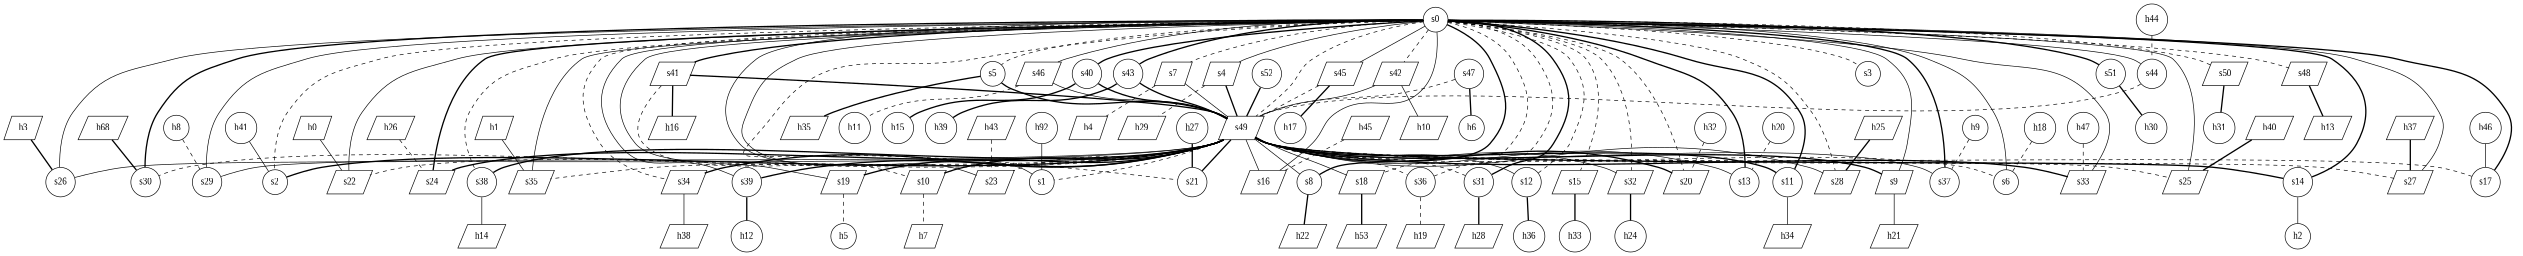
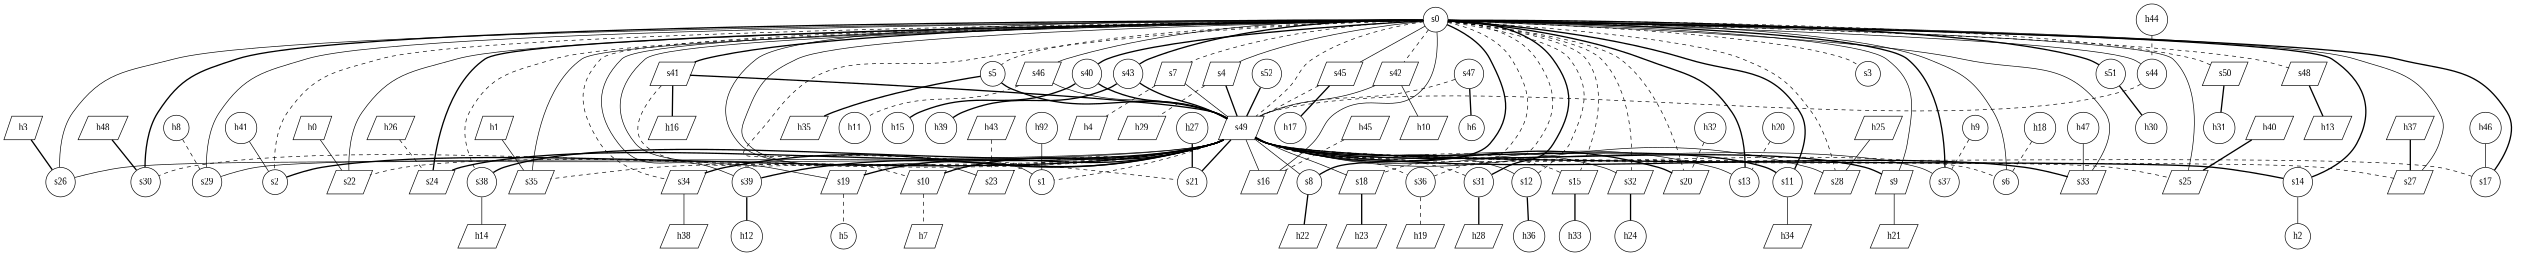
node "h68": label "h68" -> "h48"
edge "h25" -- "s28": style bold -> solid
edge "s49" -- "s15": added
edge "h47" -- "s33": style dashed -> solid
node "h53": label "h53" -> "h23"
